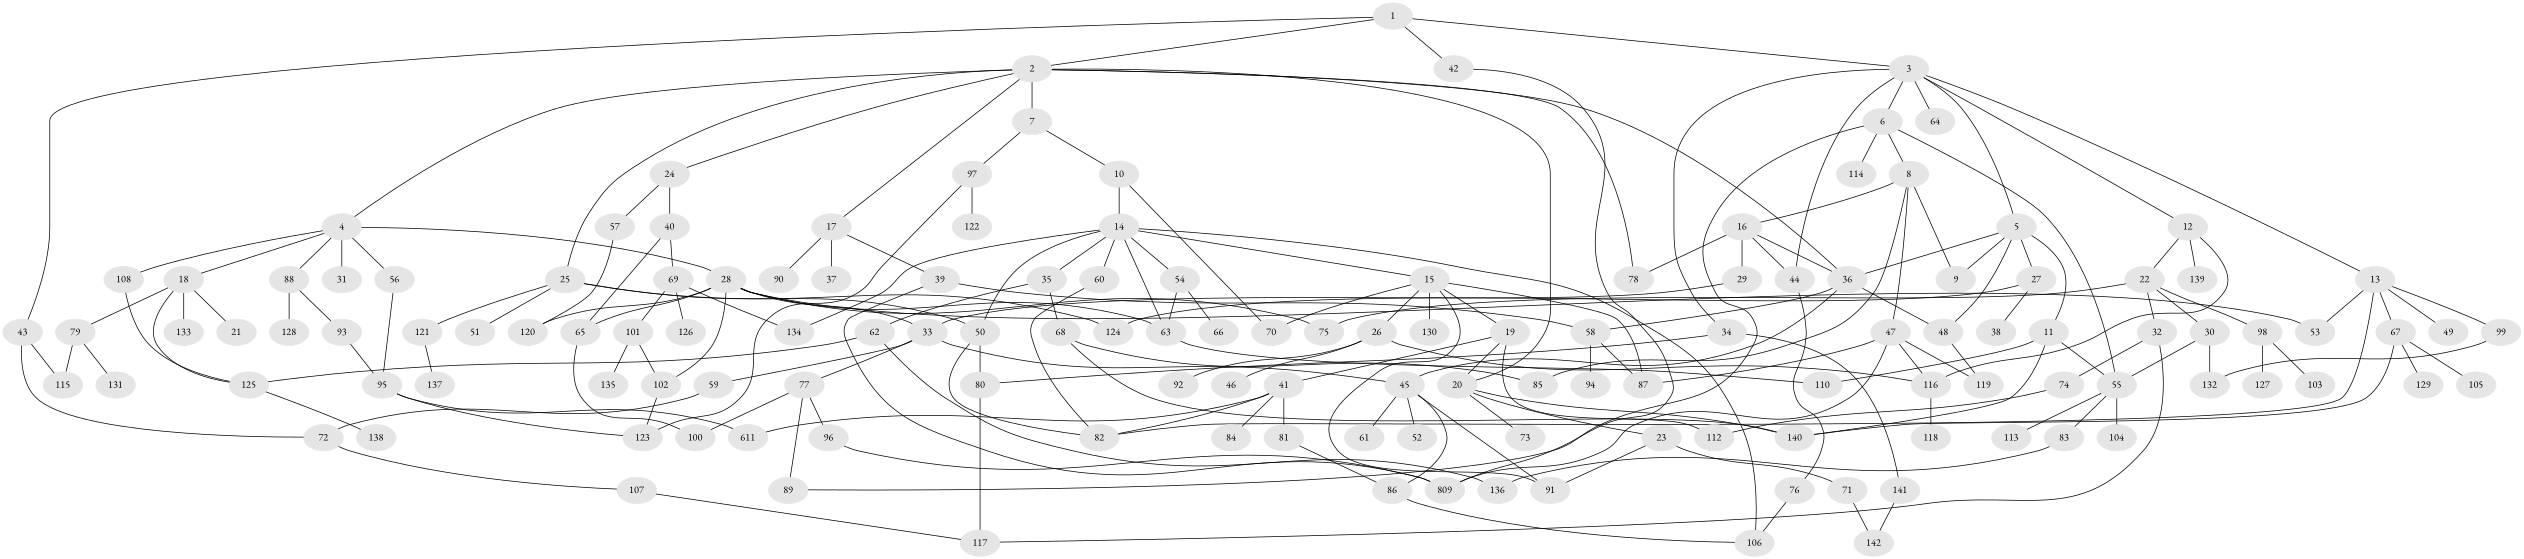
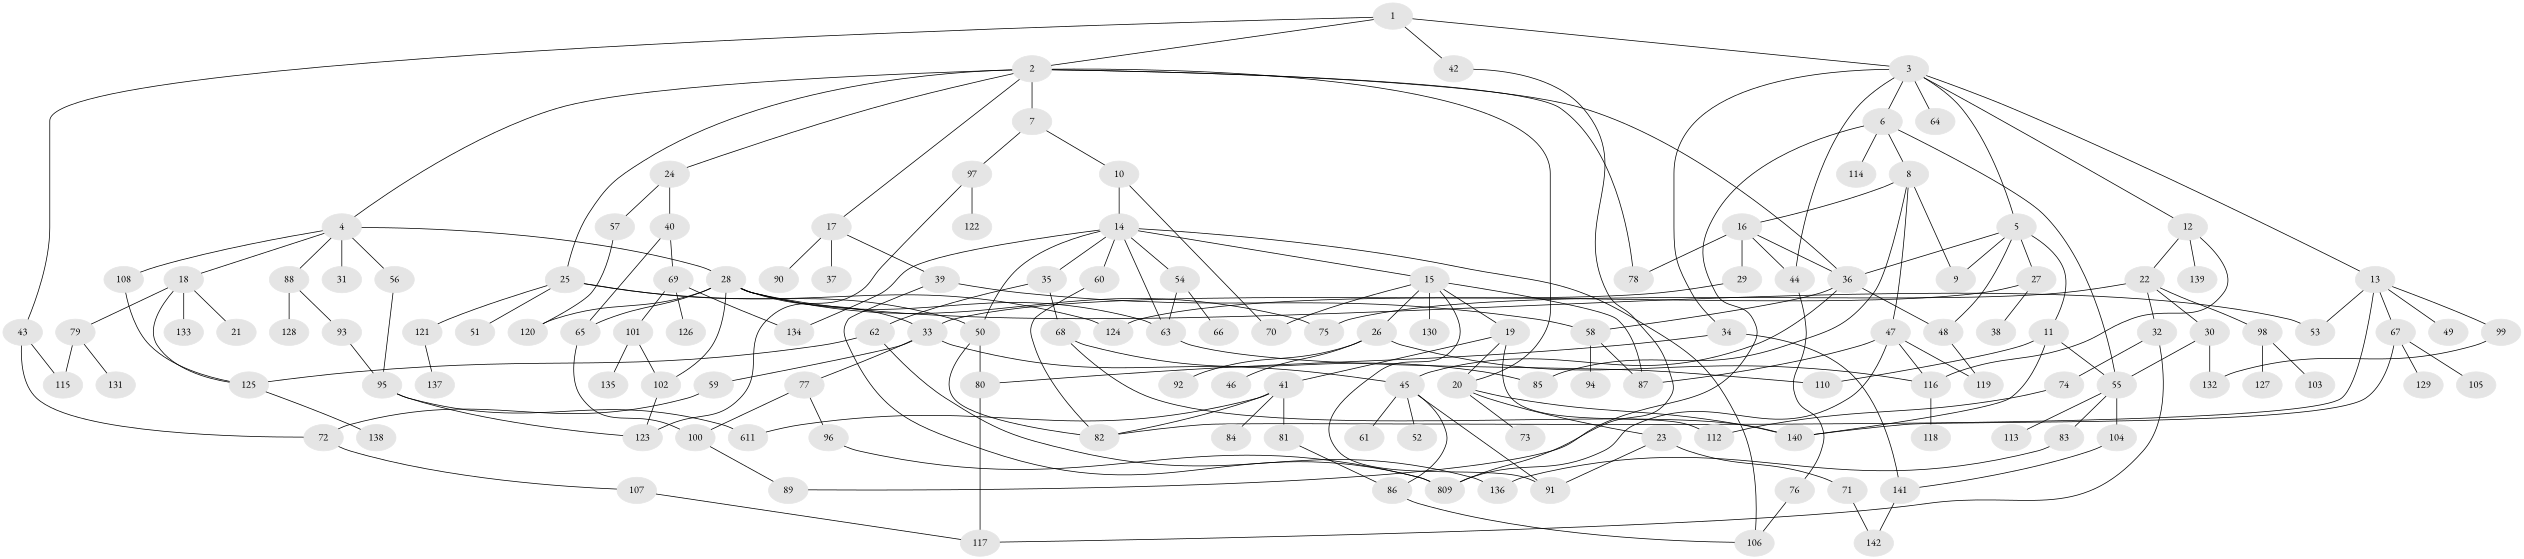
edge "77" -- "89": now "100" -- "89"
edge "104" -- "141": added
